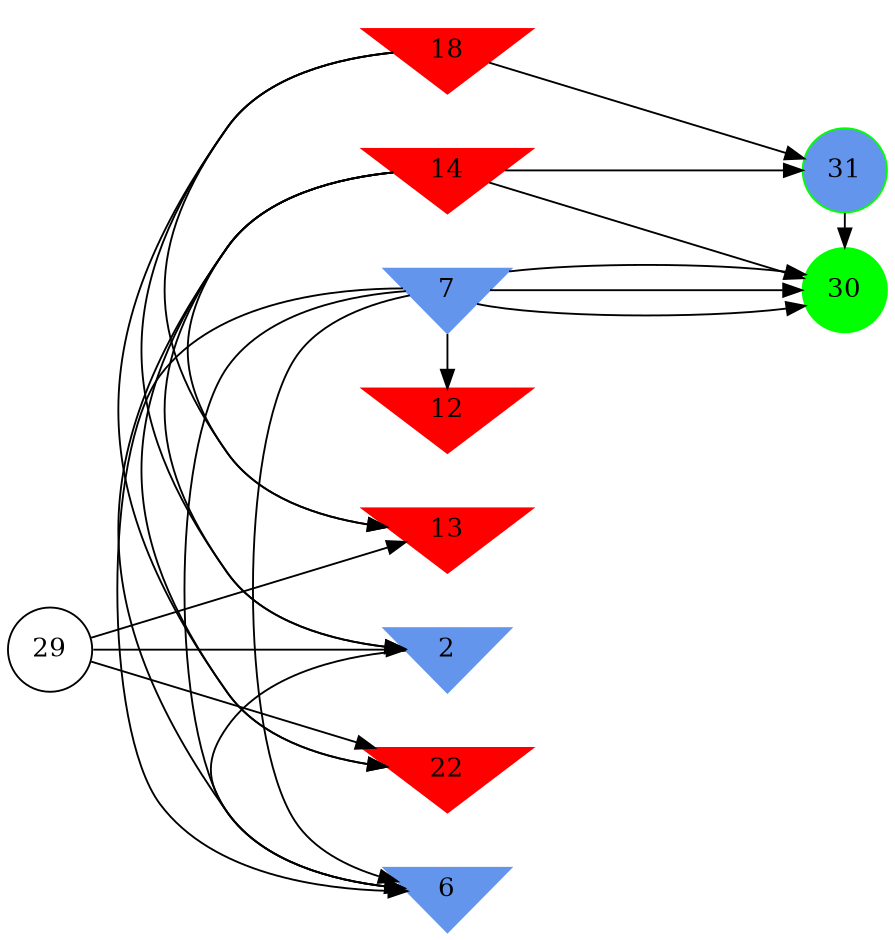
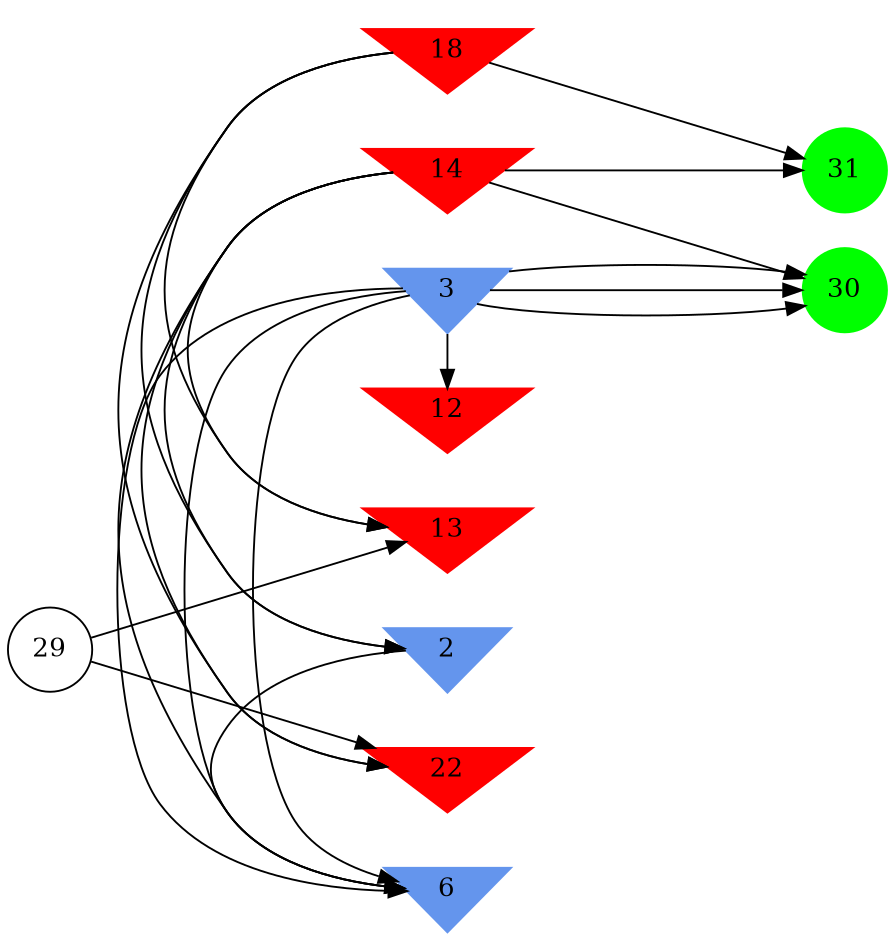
node "31": fillcolor cornflowerblue -> green
edge "31" -> "30": removed
node "7": label "7" -> "3"
edge "29" -> "2": removed
